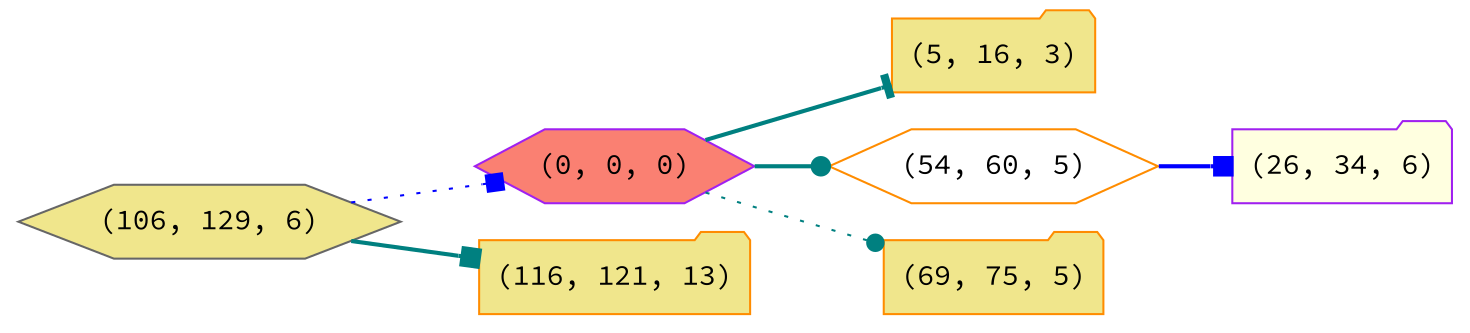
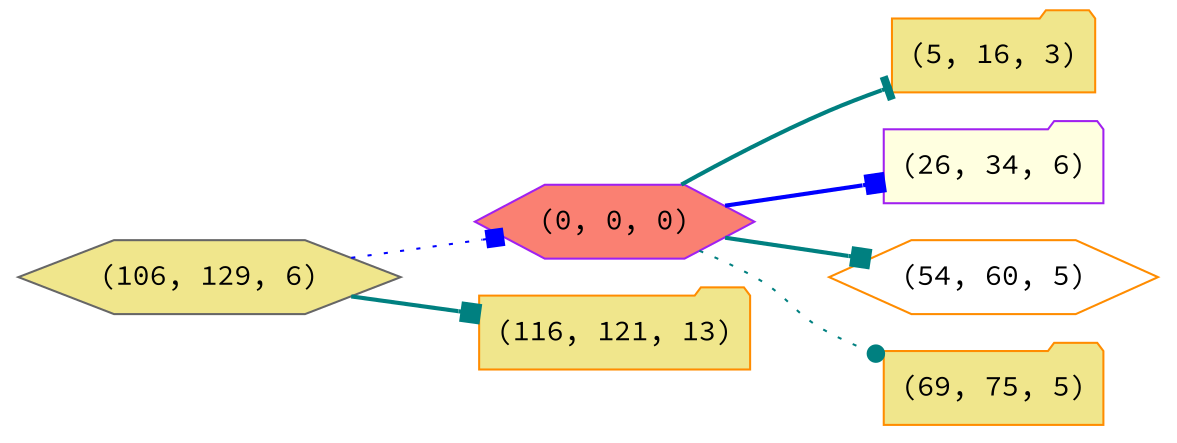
edge "(0, 0, 0)" -> "(54, 60, 5)": arrowhead dot -> box
edge "(54, 60, 5)" -> "(26, 34, 6)": now "(0, 0, 0)" -> "(26, 34, 6)"
